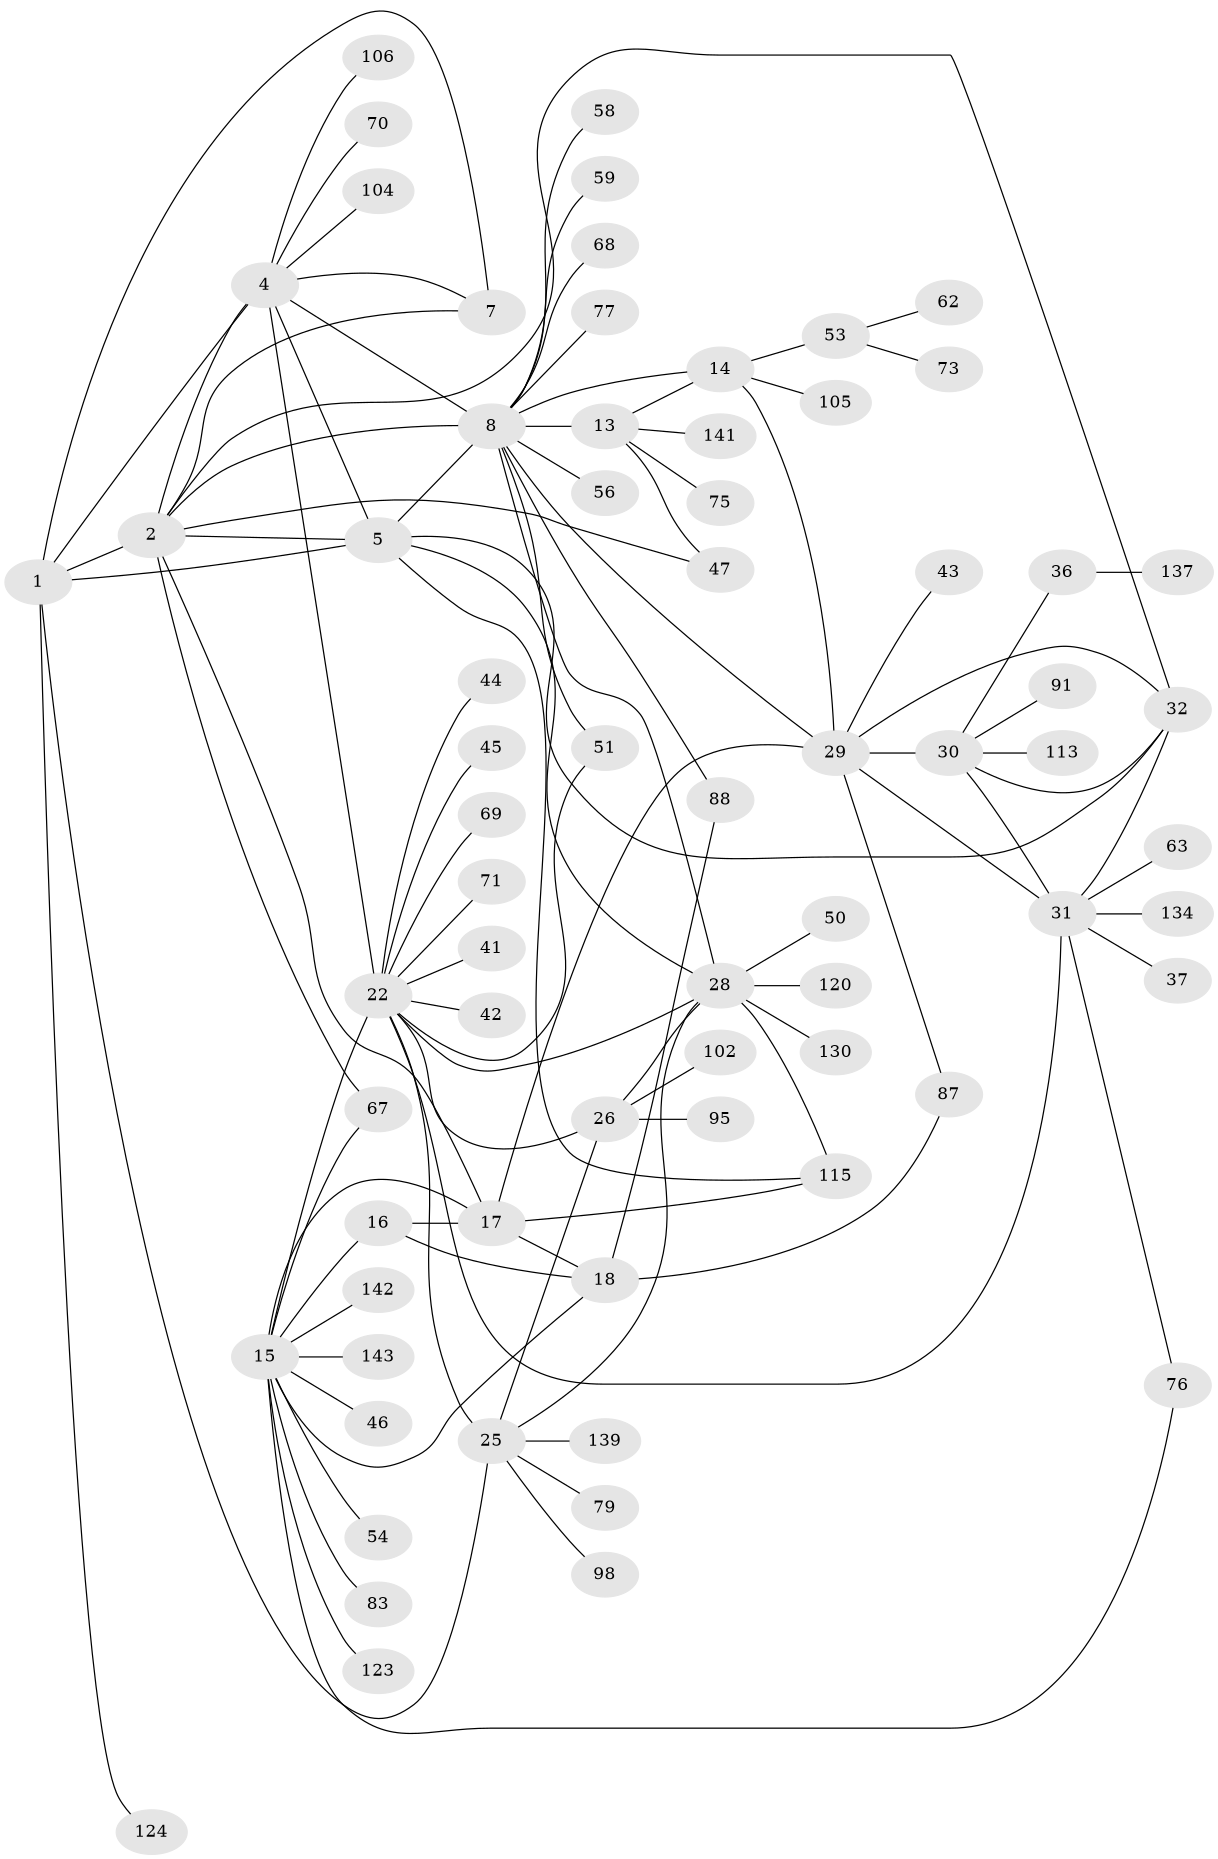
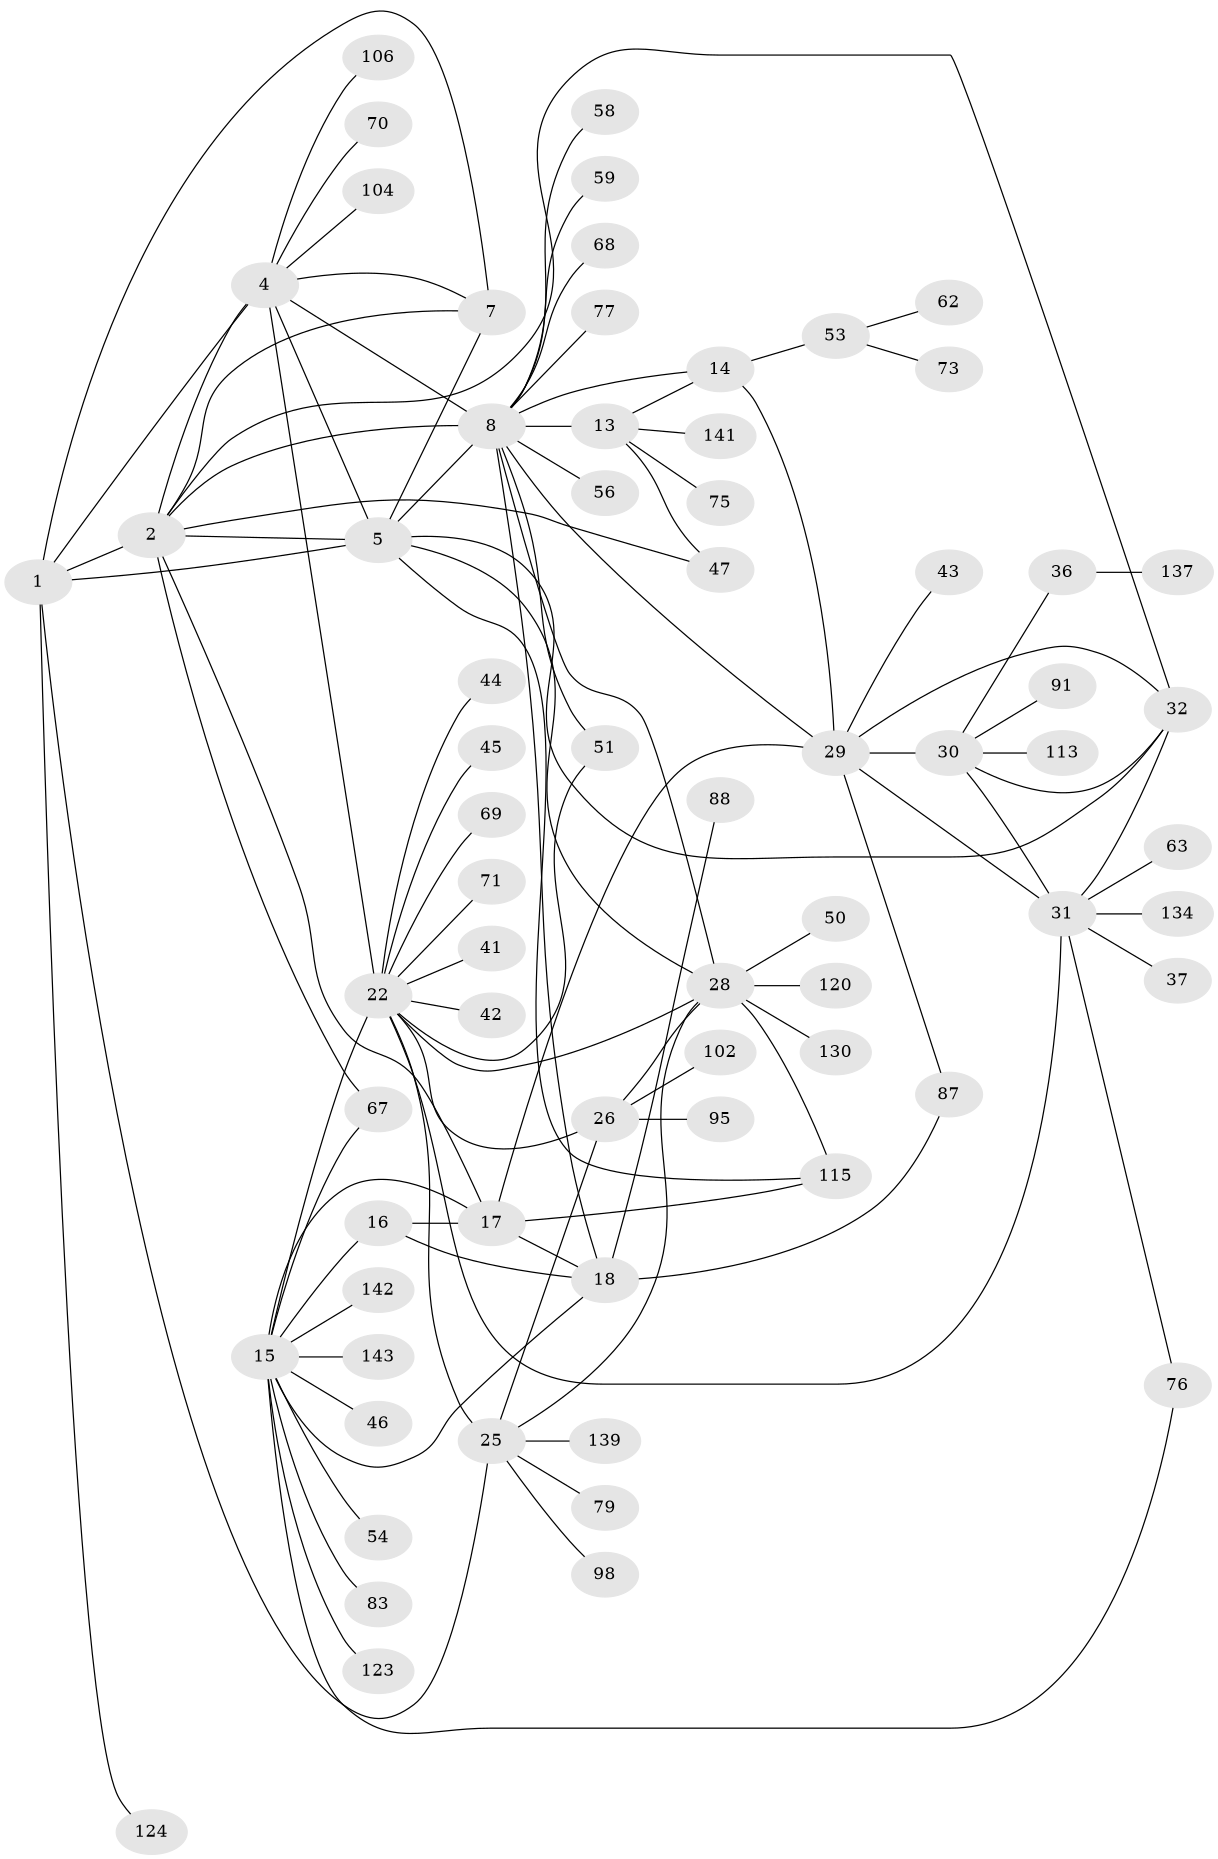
node "105": removed
edge "7" -- "5": added
edge "8" -- "88": now "8" -- "18"
